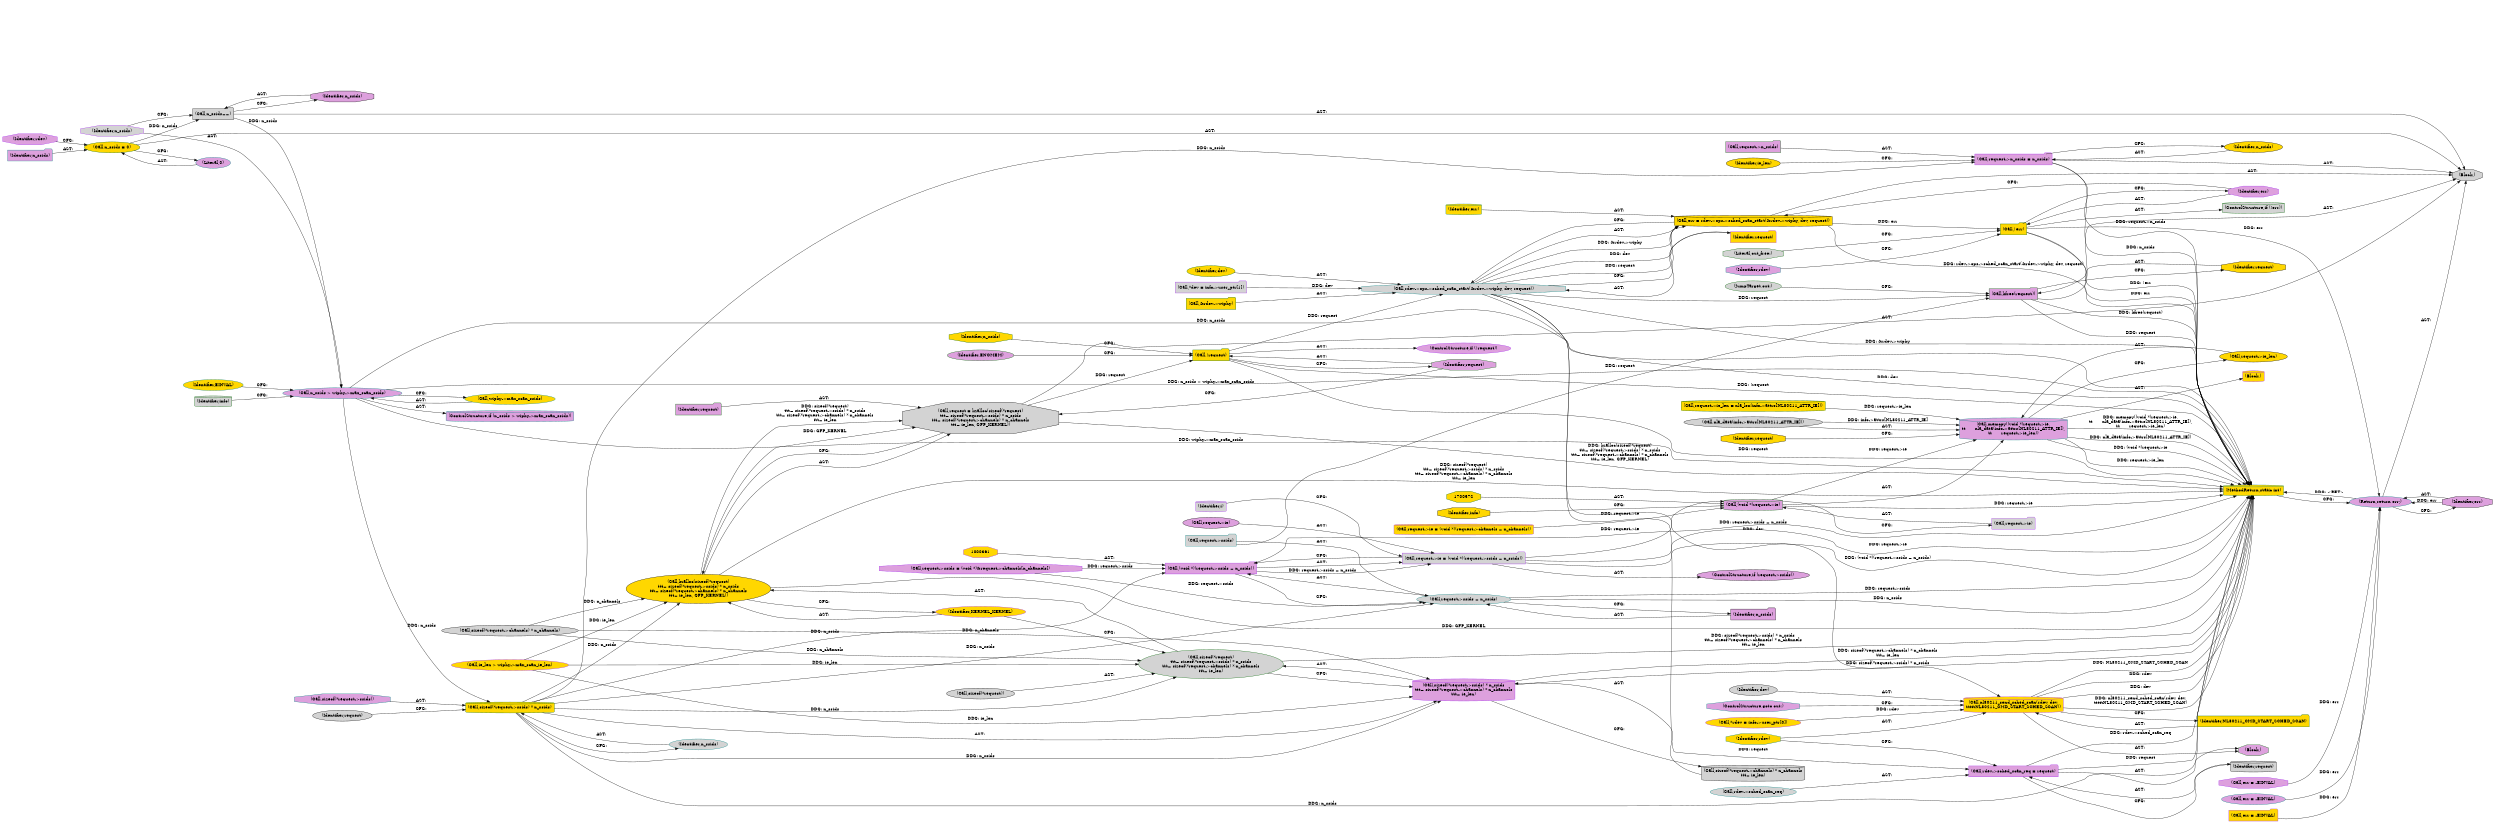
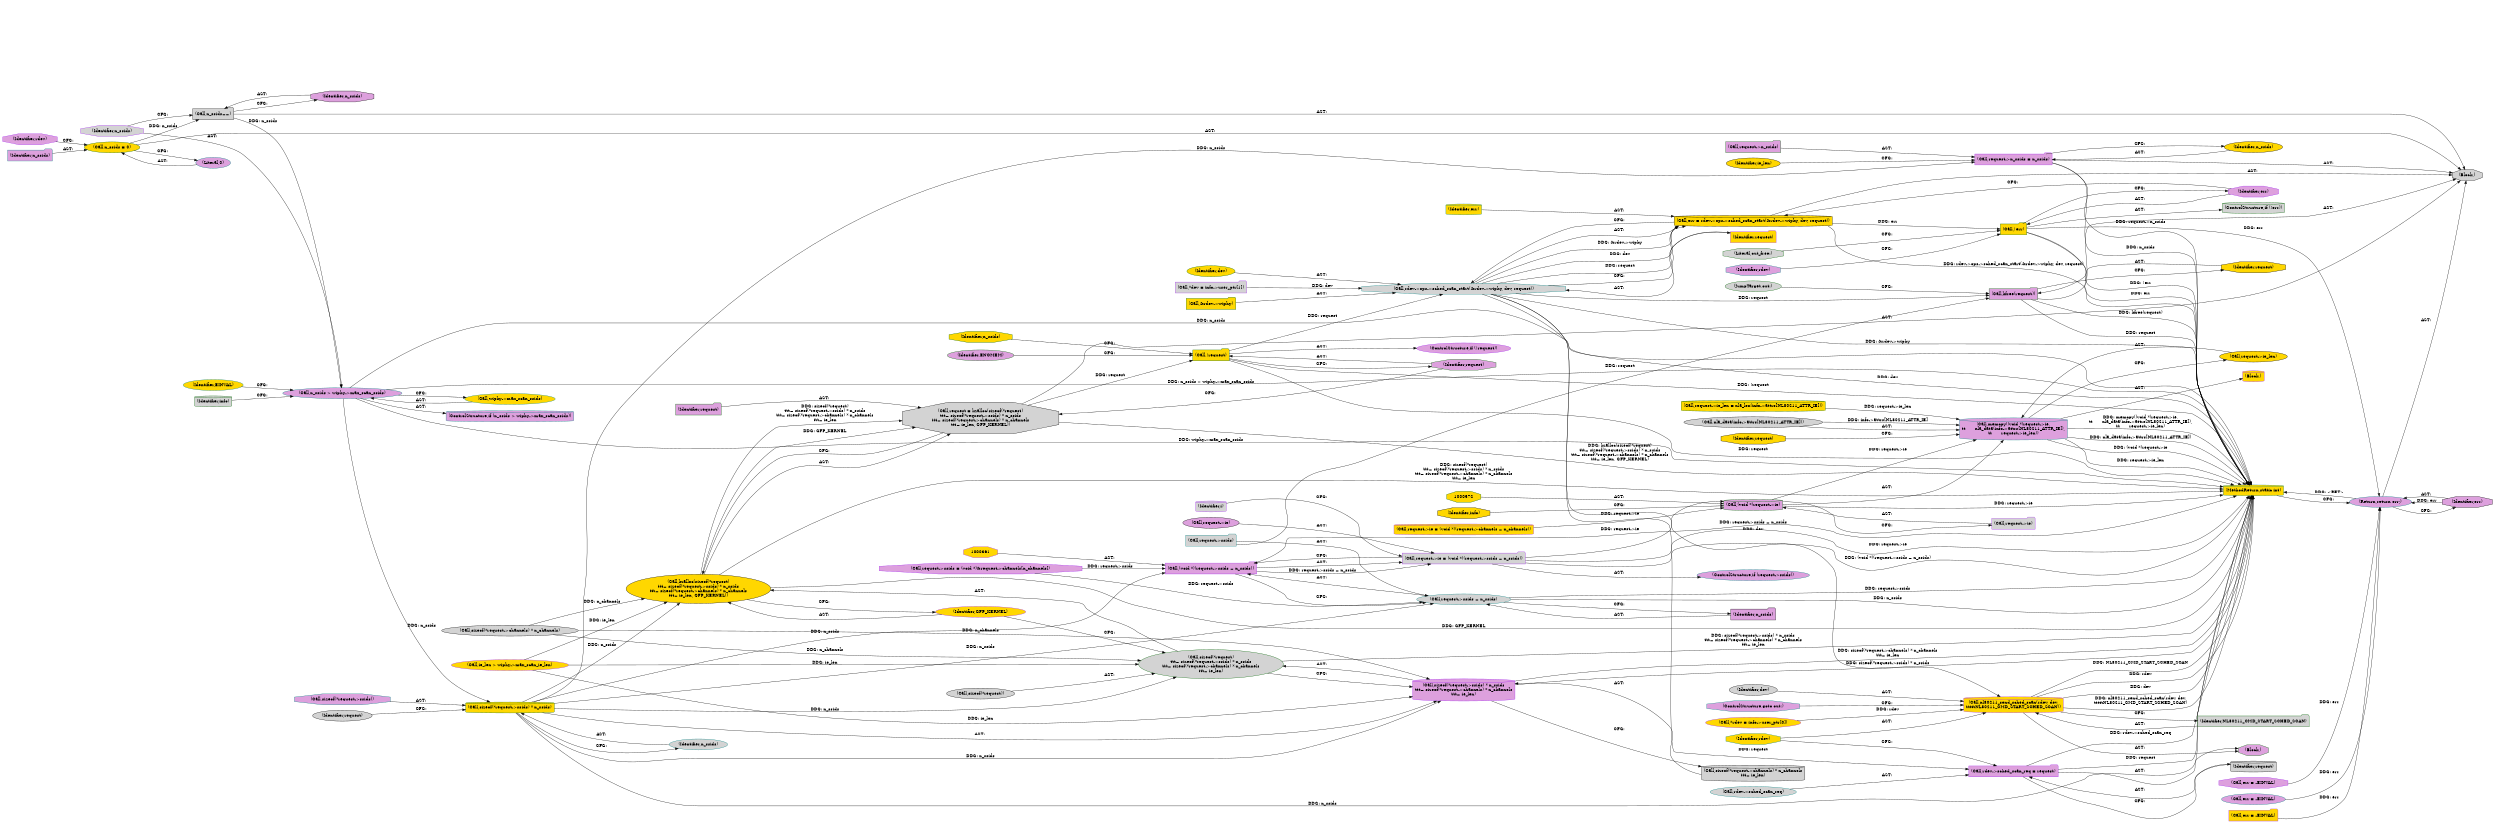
node "1700572": label "1700572" -> "1000572"
node "(ControlStructure,if (request->ssids))": color black -> teal
node "(Identifier,KERNEL_KERNEL)": label "(Identifier,KERNEL_KERNEL)" -> "(Identifier,GFP_KERNEL)"
node "(Identifier,NL80211_CMD_START_SCHED_SCAN)": fillcolor gold -> lightgrey
